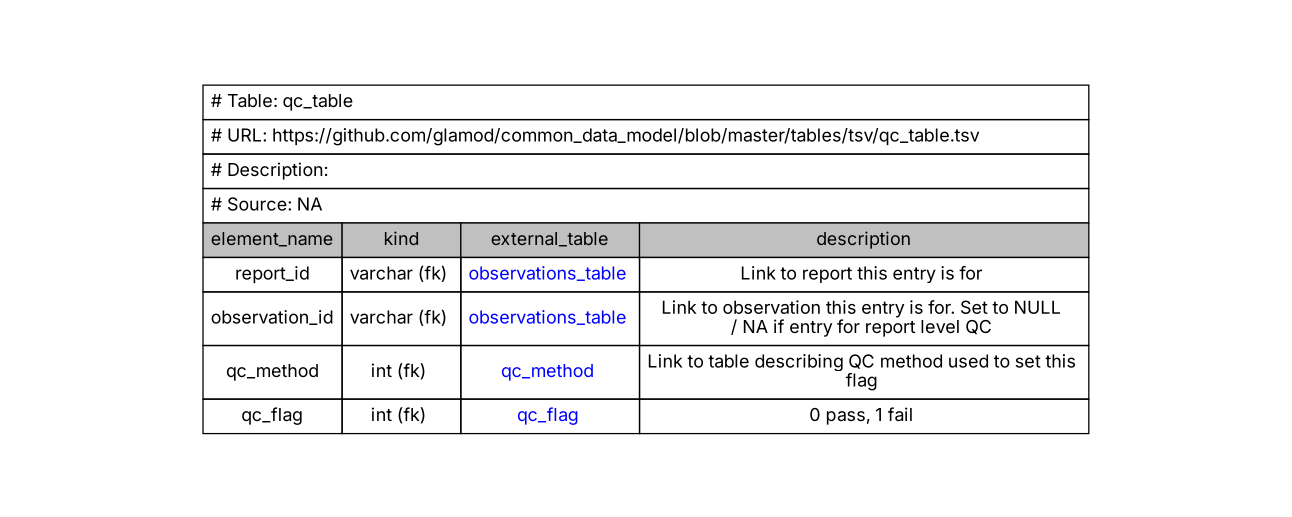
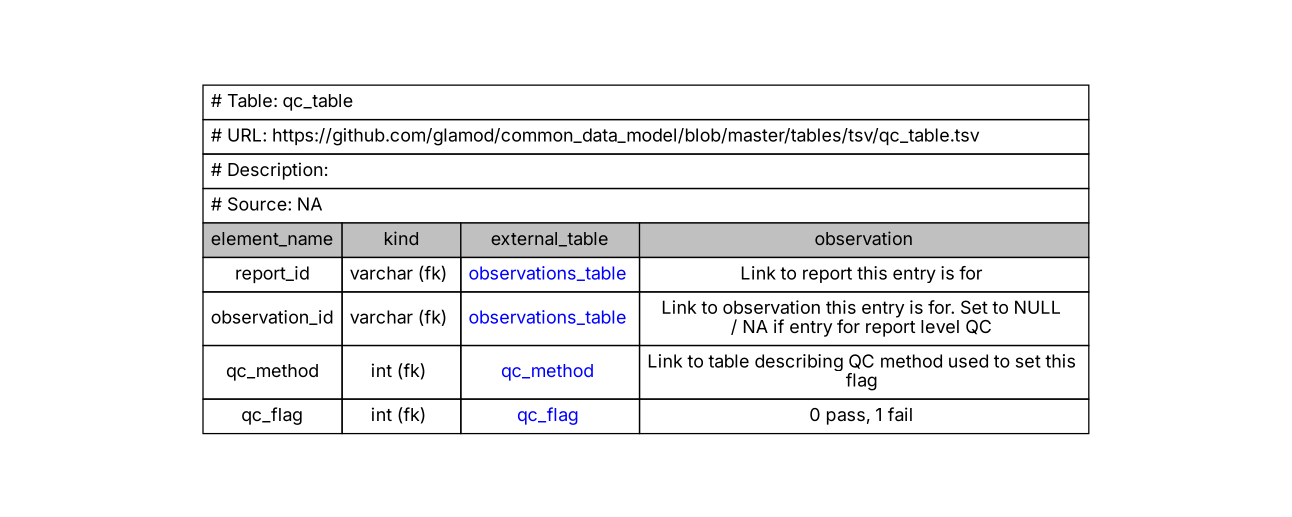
node "# Table: qc_table": text "description" -> "observation"
